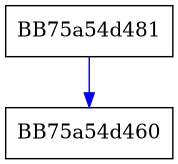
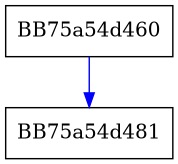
edge "BB75a54d481" -> "BB75a54d460": reversed
